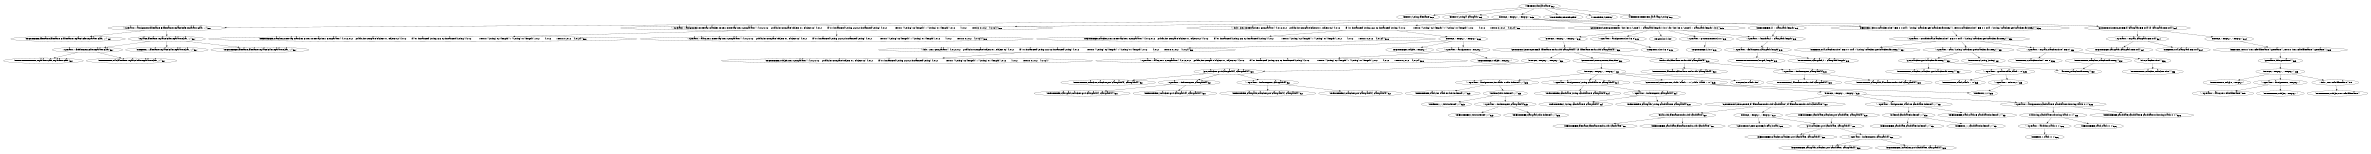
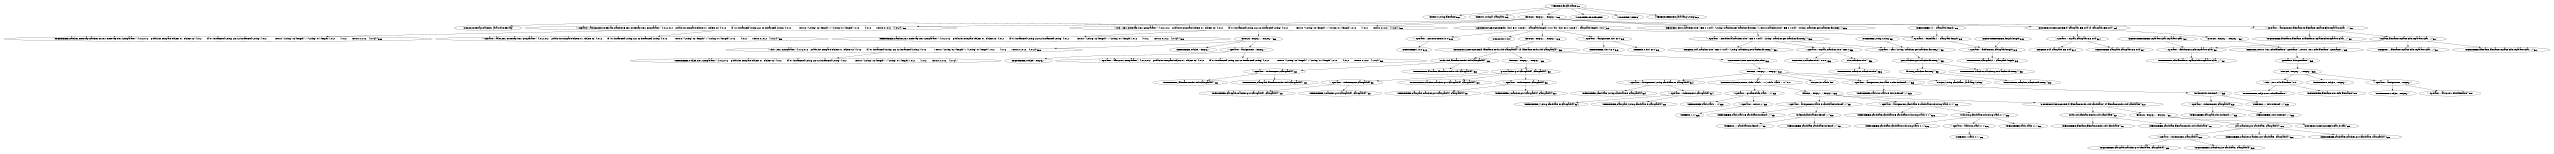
node "(METHOD,findJarName)": text "902" -> "907"
node "(LOCAL,TreeMap matches: java.util.TreeMap)": added
node "(IDENTIFIER,i,int i = 0)": added
edge "(<operator>.fieldAccess,File.separatorChar)" -> "(FIELD_IDENTIFIER,separatorChar,separatorChar)": reversed
edge "(<operator>.fieldAccess,classpath.length)" -> "(FIELD_IDENTIFIER,length,length)": reversed
edge "(<operator>.cast,(String) matches.get(matches.firstKey()))" -> "(TYPE_REF,String,String)": reversed
edge "(IDENTIFIER,matches,matches.firstKey())" -> "(firstKey,matches.firstKey())": reversed
node "(CONTROL_STRUCTURE,while (slash > -1),while (slash > -1))": text "925" -> "975"
node "(LOCAL,String candidate: java.lang.String)": added
edge "(CONTROL_STRUCTURE,while (slash > -1),while (slash > -1))" -> "(LITERAL,1,-1)": now "(CONTROL_STRUCTURE,while (slash > -1),while (slash > -1))" -> "(<operator>.greaterThan,slash > -1)"
node "(IDENTIFIER,fileName,new File(fileName))": added
edge "(IDENTIFIER,candidate,matches.put(candidate, classpath[i]))" -> "(put,matches.put(candidate, classpath[i]))": reversed
node "(IDENTIFIER,candidate,candidate.substring(slash + 1))": added
